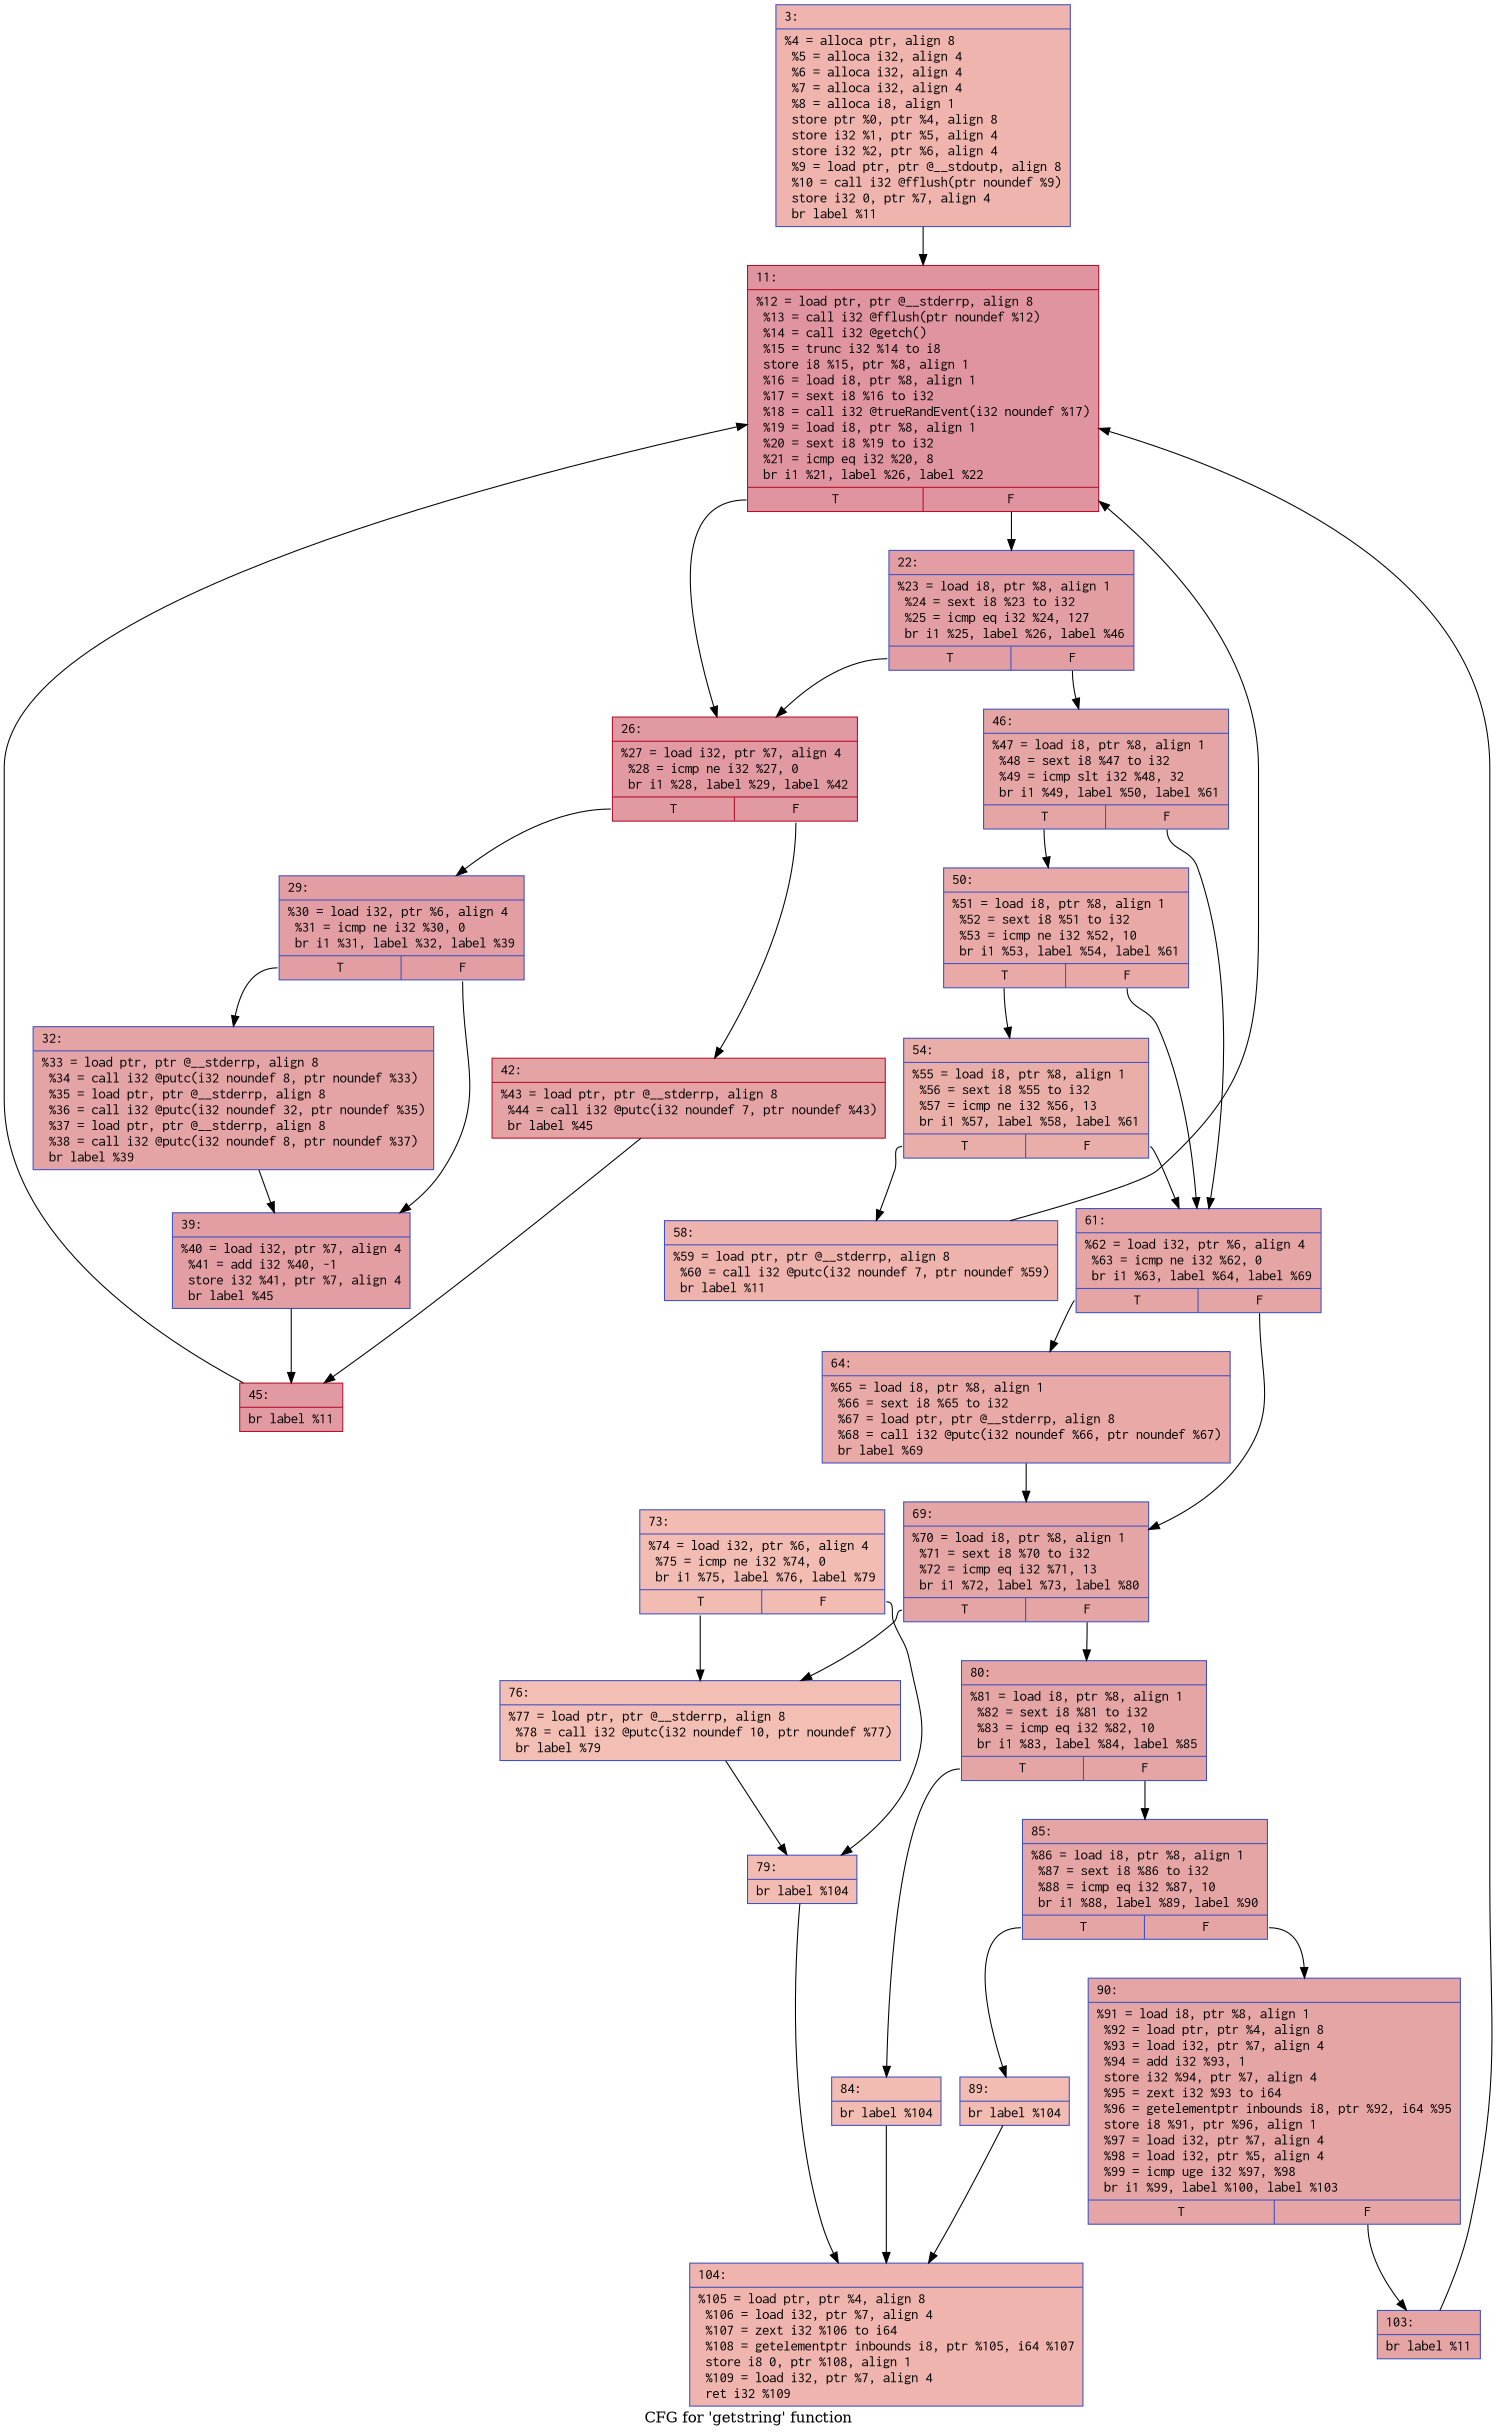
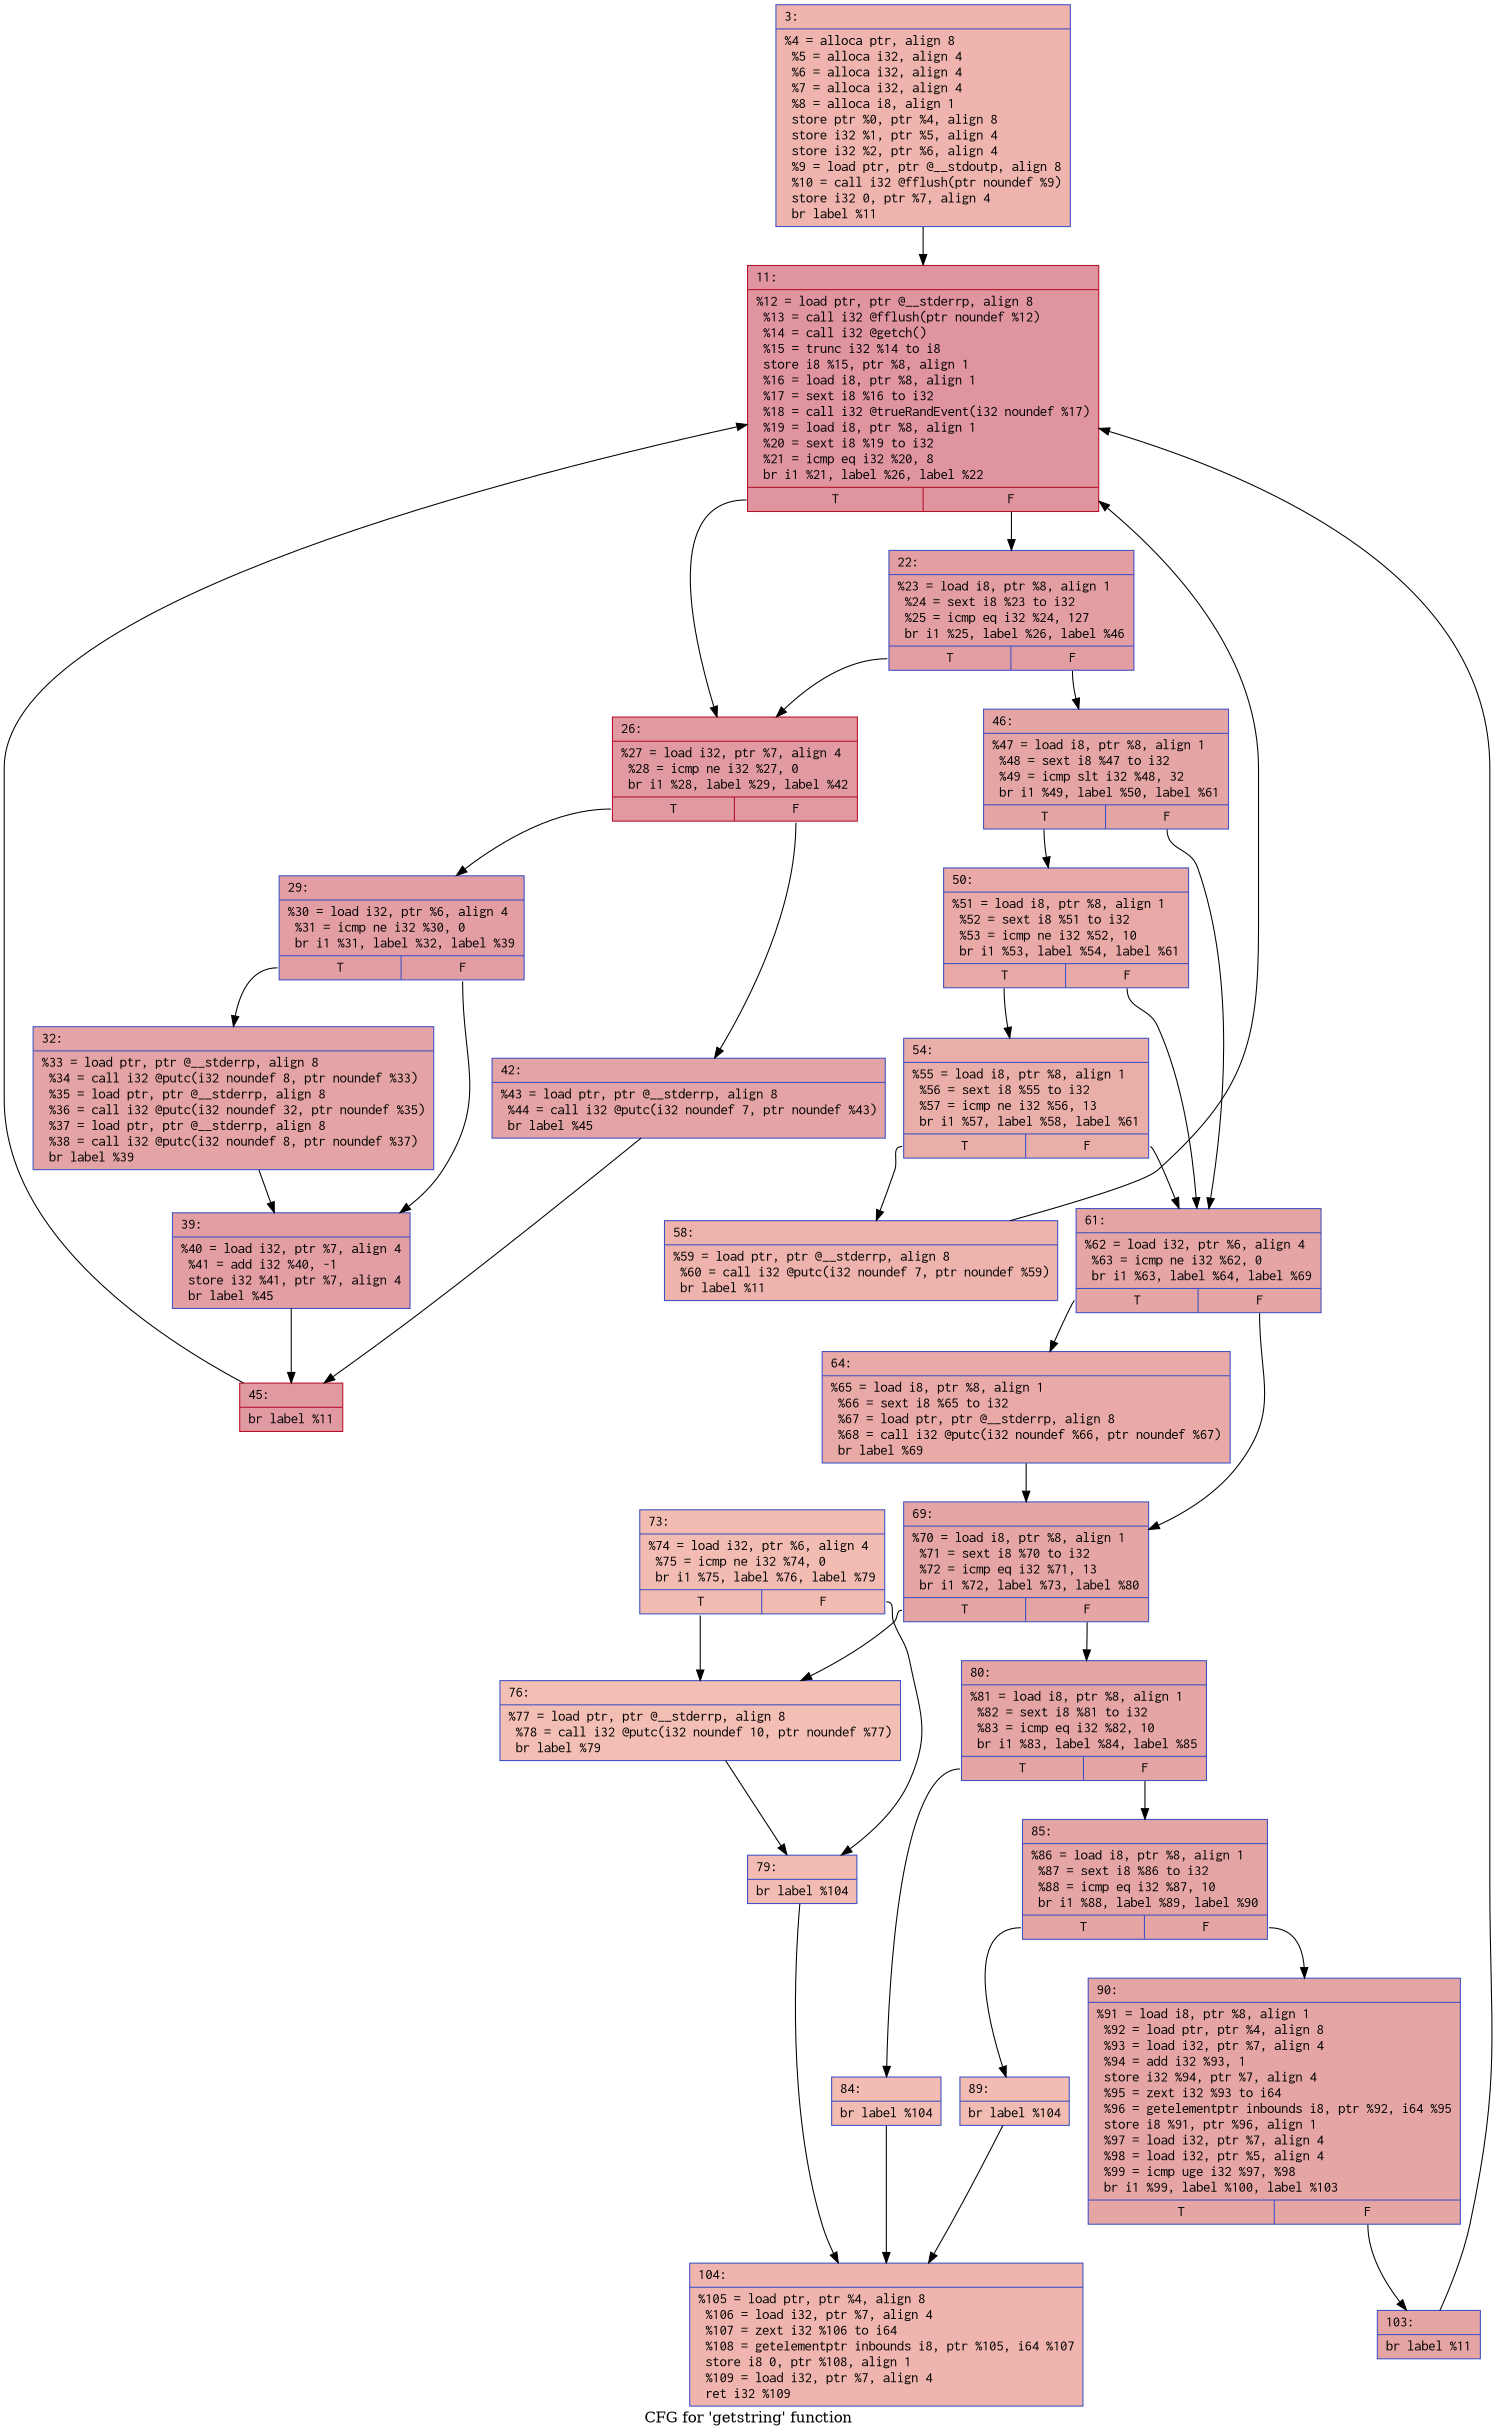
node "42:": color #b70d28ff -> #3d50c3ff
